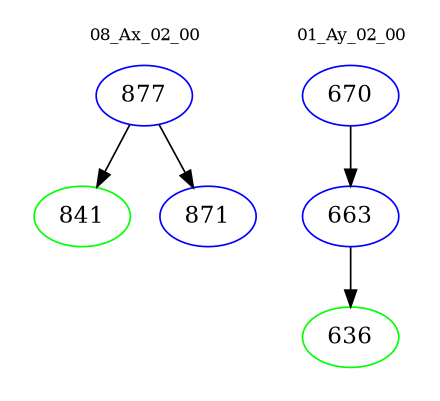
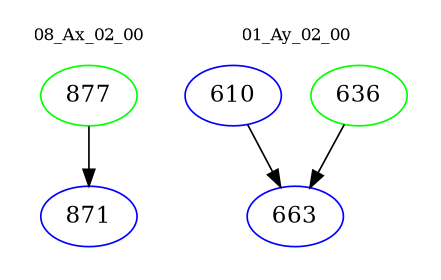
node "877": color blue -> green
node "670": label "670" -> "610"
node "841": removed
edge "663" -> "636": reversed
